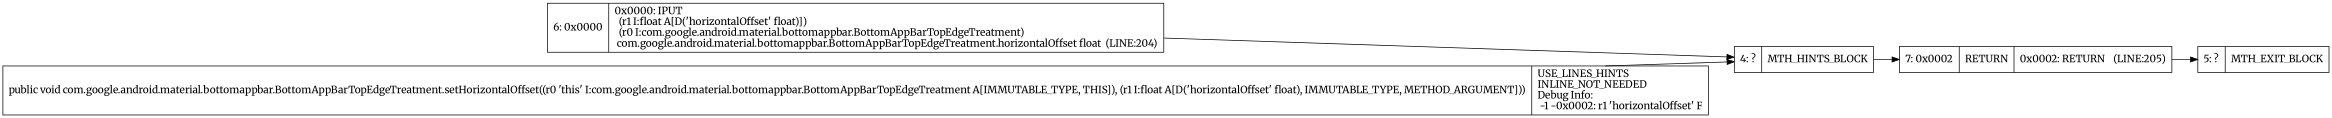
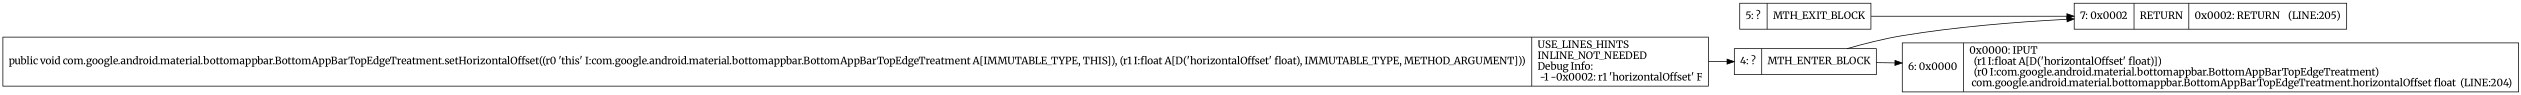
edge "6: 0x0000" -> "4: ?": reversed
node "4: ?": text "MTH_HINTS_BLOCK" -> "MTH_ENTER_BLOCK"
edge "7: 0x0002" -> "5: ?": reversed
